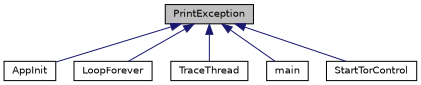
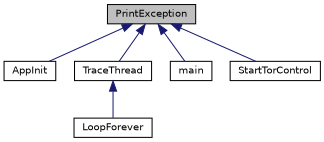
edge "LoopForever" -> "PrintException": now "LoopForever" -> "TraceThread"
